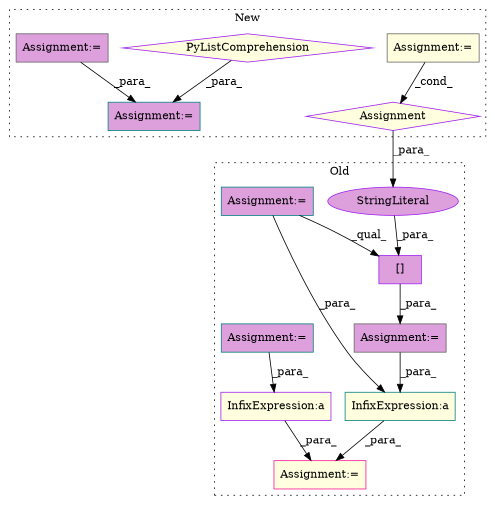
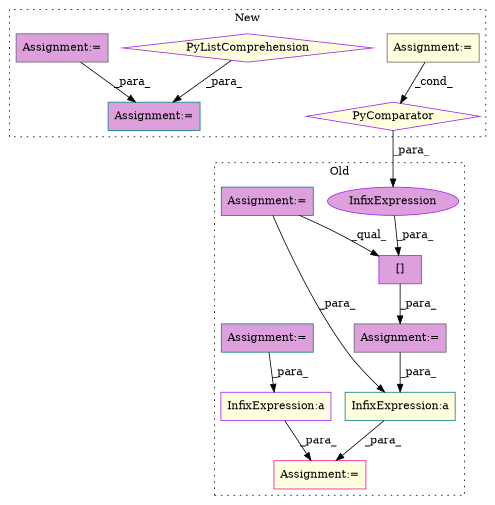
node "Assignment": label "Assignment" -> "PyComparator"
node "StringLiteral": label "StringLiteral" -> "InfixExpression"
